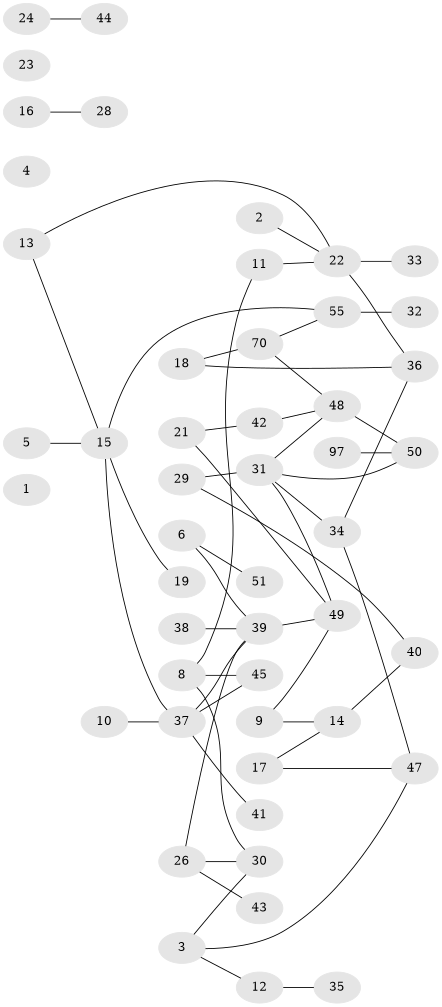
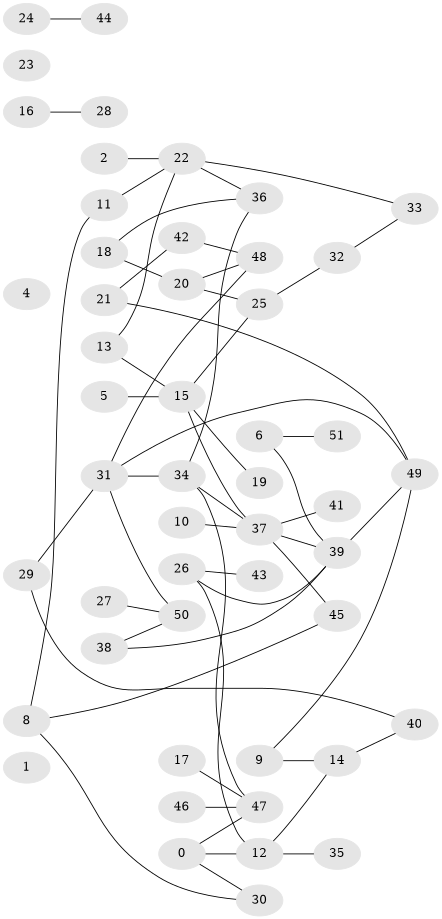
edge "33" -- "32": added
node "55": label "55" -> "25"
node "70": label "70" -> "20"
edge "48" -- "50": now "38" -- "50"
node "97": label "97" -> "27"
edge "34" -- "37": added
edge "14" -- "17": now "14" -- "12"
node "46": added
edge "26" -- "30": now "26" -- "12"
node "3": label "3" -> "0"
